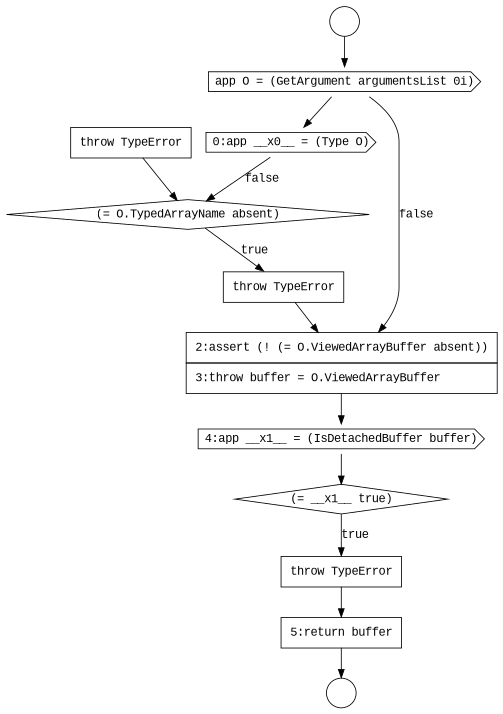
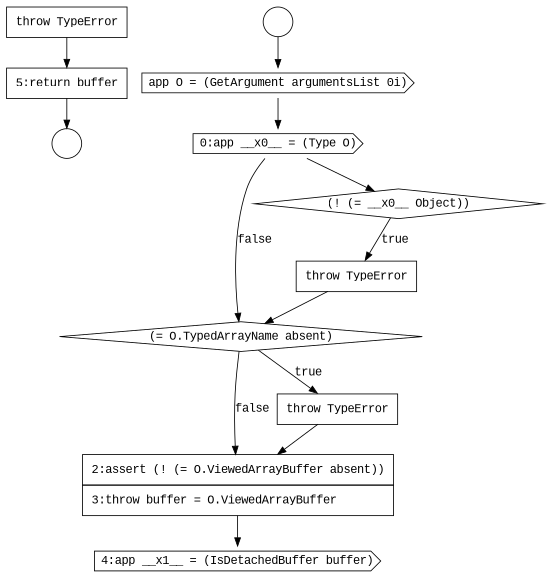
node "(! (= __x0__ Object))": added
edge "app O = (GetArgument argumentsList 0i)" -> "2:assert (! (= O.ViewedArrayBuffer absent))": now "(= O.TypedArrayName absent)" -> "2:assert (! (= O.ViewedArrayBuffer absent))"
node "(= __x1__ true)": removed
